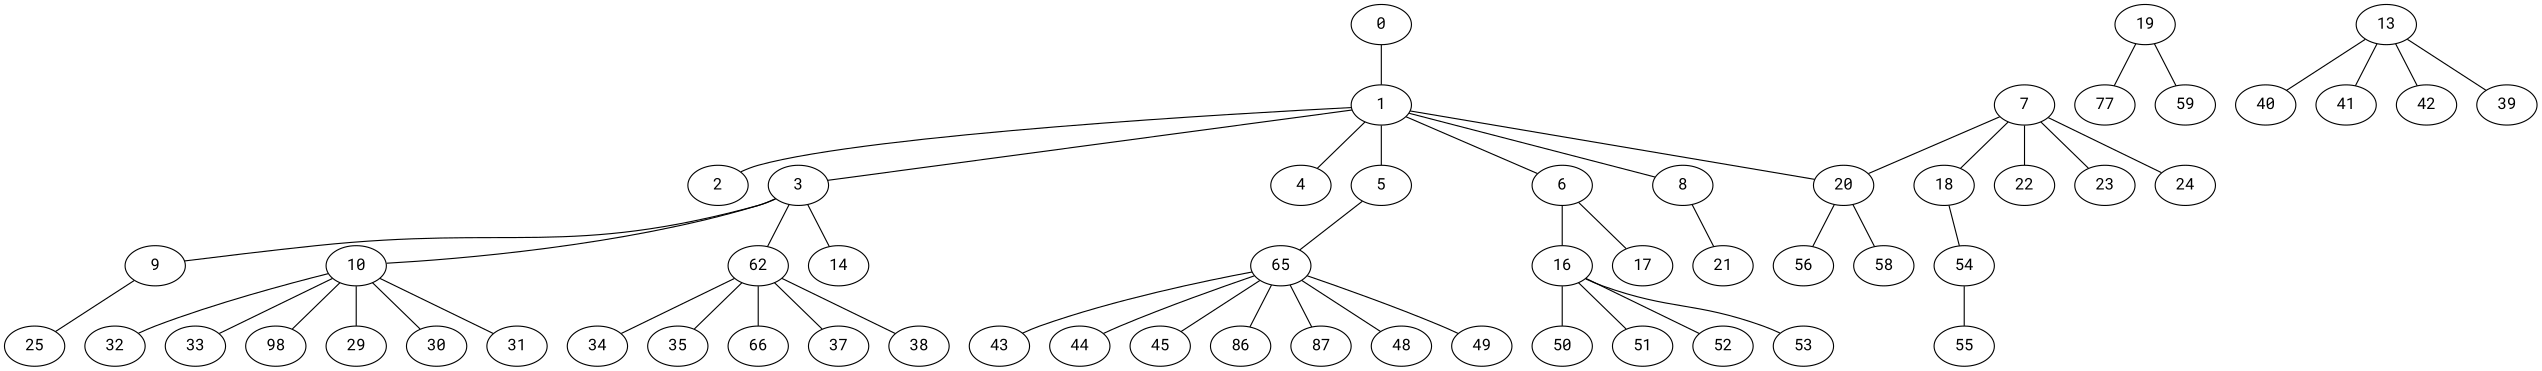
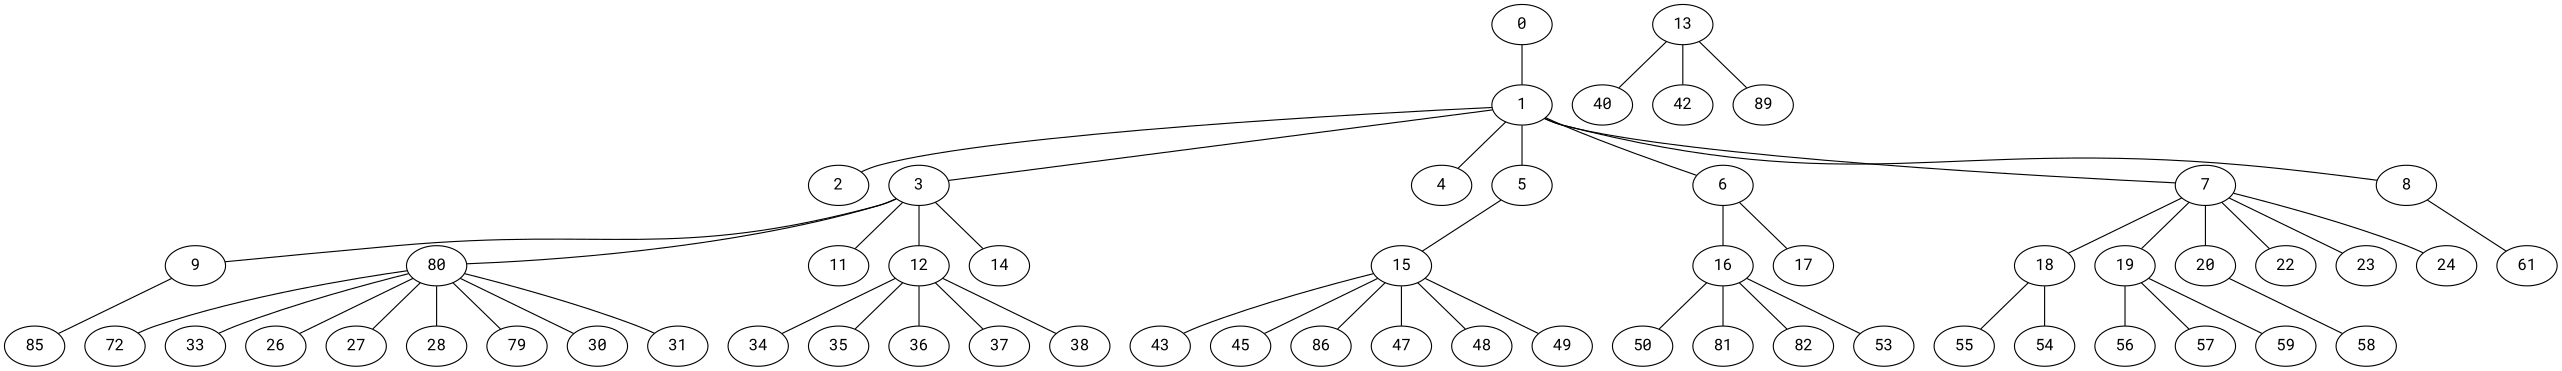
node "77": label "77" -> "57"
node "41": removed
node "39": label "39" -> "89"
edge "1" -- "20": now "1" -- "7"
edge "7" -- "19": added
edge "20" -- "56": now "19" -- "56"
node "10": label "10" -> "80"
node "62": label "62" -> "12"
node "11": added
node "65": label "65" -> "15"
node "21": label "21" -> "61"
edge "54" -- "55": now "18" -- "55"
node "25": label "25" -> "85"
node "32": label "32" -> "72"
node "26": added
node "98": label "98" -> "28"
node "29": label "29" -> "79"
node "27": added
node "66": label "66" -> "36"
node "44": removed
node "87": label "87" -> "47"
node "51": label "51" -> "81"
node "52": label "52" -> "82"
